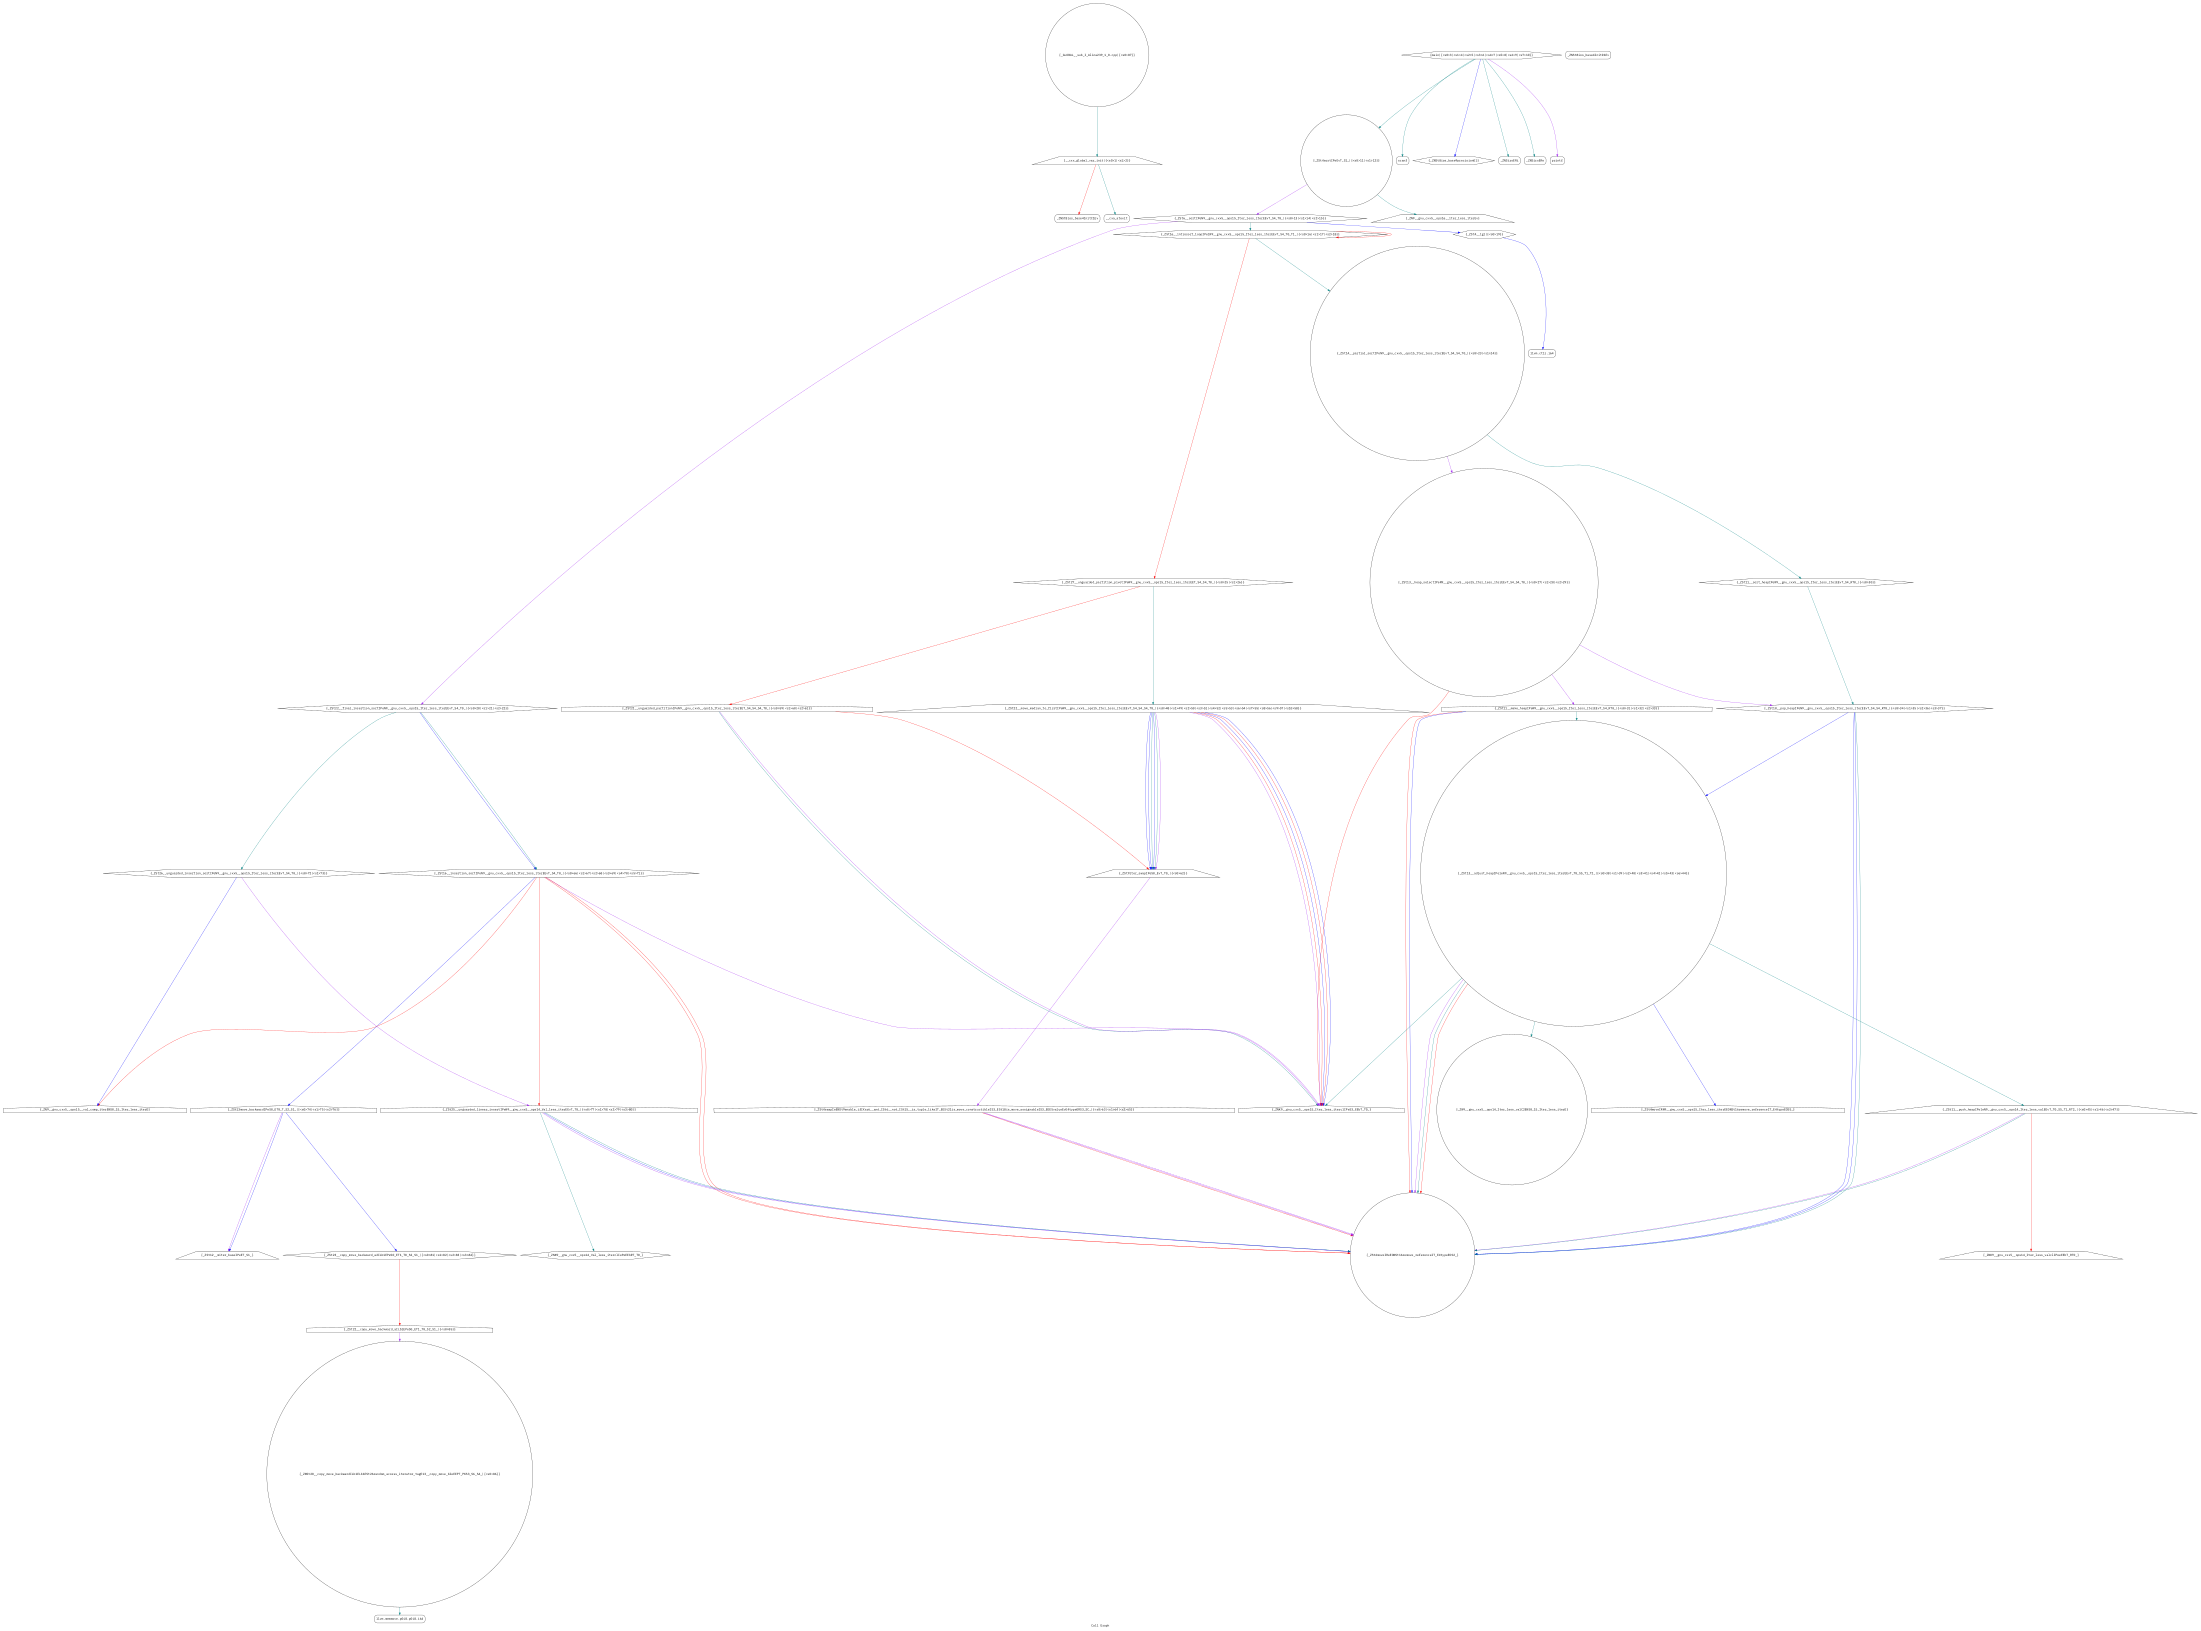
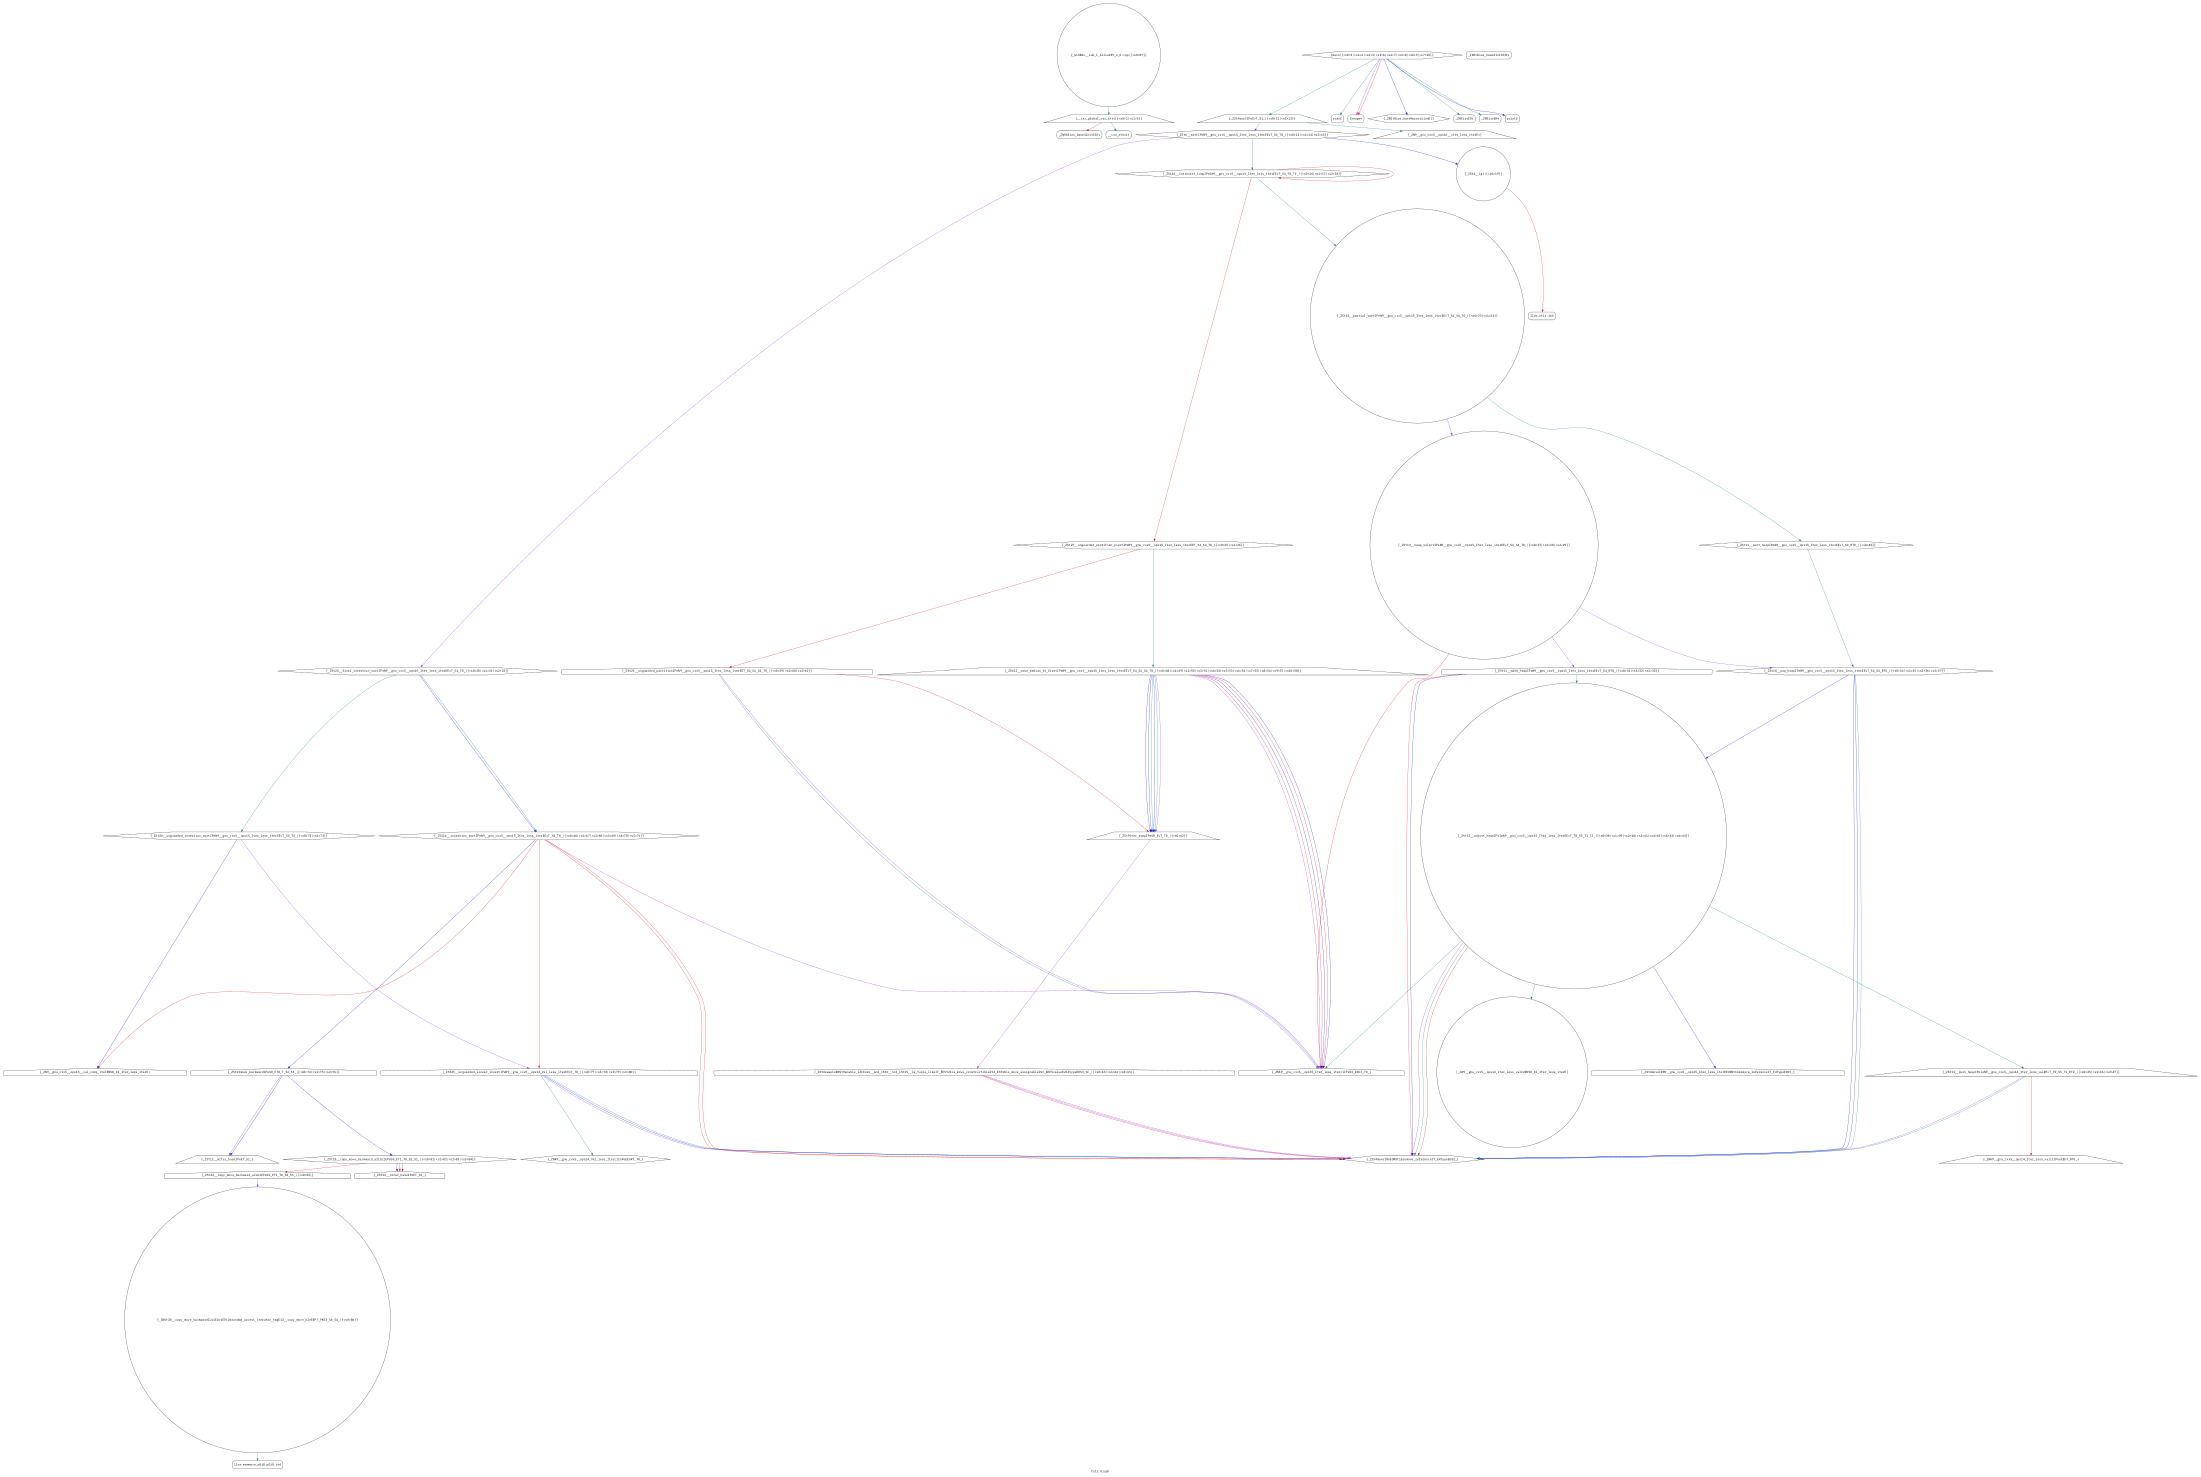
edge "{main|{<s0>3|<s1>4|<s2>5|<s3>6|<s4>7|<s5>8|<s6>9|<s7>10}}" -> "printf": color purple -> blue
node "freopen": added
node "{_ZSt4sortIPeEvT_S1_|{<s0>11|<s1>12}}": shape circle -> trapezium
node "{_ZSt4__lgl|{<s0>19}}": shape hexagon -> circle
edge "{_ZSt4__lgl|{<s0>19}}" -> "llvm.ctlz.i64": color blue -> red
node "{_ZSt12__niter_baseIPeET_S1_}": added
node "{_ZSt4moveIReEONSt16remove_referenceIT_E4typeEOS2_}": shape circle -> hexagon
